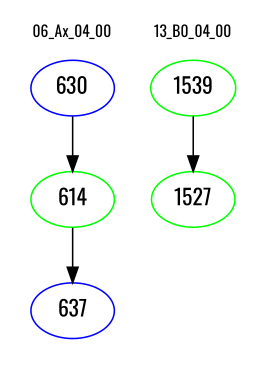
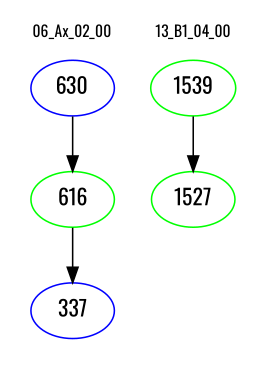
cluster "06_Ax_04_00": label "06_Ax_04_00" -> "06_Ax_02_00"
cluster "13_B0_04_00": label "13_B0_04_00" -> "13_B1_04_00"
node "614": label "614" -> "616"
node "637": label "637" -> "337"
